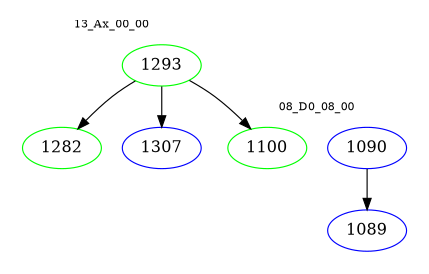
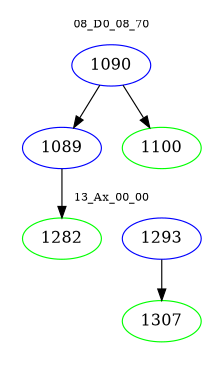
node "1293": color green -> blue
edge "1293" -> "1282": now "1089" -> "1282"
edge "1293" -> "1100": now "1090" -> "1100"
cluster "08_D0_08_00": label "08_D0_08_00" -> "08_D0_08_70"
node "1307": color blue -> green
